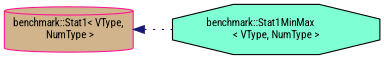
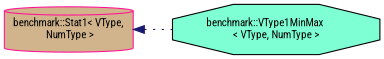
node "benchmark::Stat1MinMax < VType, NumType >": label "benchmark::Stat1MinMax < VType, NumType >" -> "benchmark::VType1MinMax < VType, NumType >"
